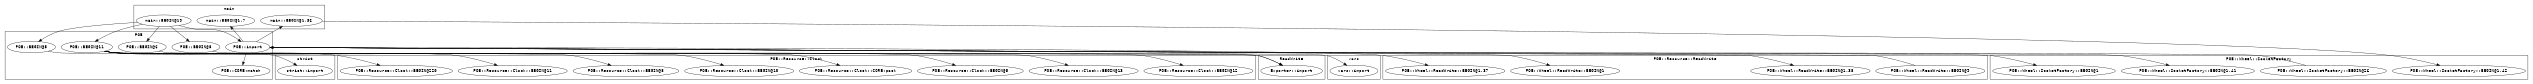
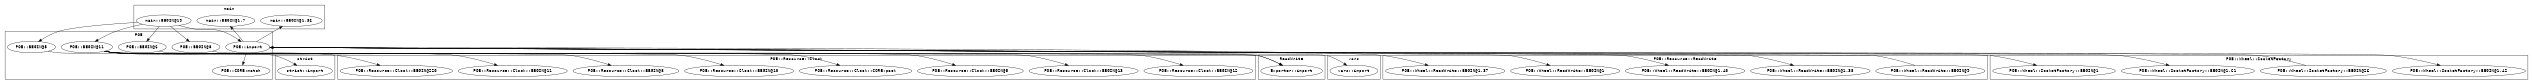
edge "main::BEGIN@1.36" -> "POE::Wheel::SocketFactory::BEGIN@1.42": now "POE::import" -> "POE::Wheel::SocketFactory::BEGIN@1.42"
node "POE::Wheel::ReadWrite::BEGIN@1.40": added
node "POE::Wheel::SocketFactory::BEGIN@1.41": label "POE::Wheel::SocketFactory::BEGIN@1.41" -> "POE::Wheel::SocketFactory::BEGIN@1.61"
